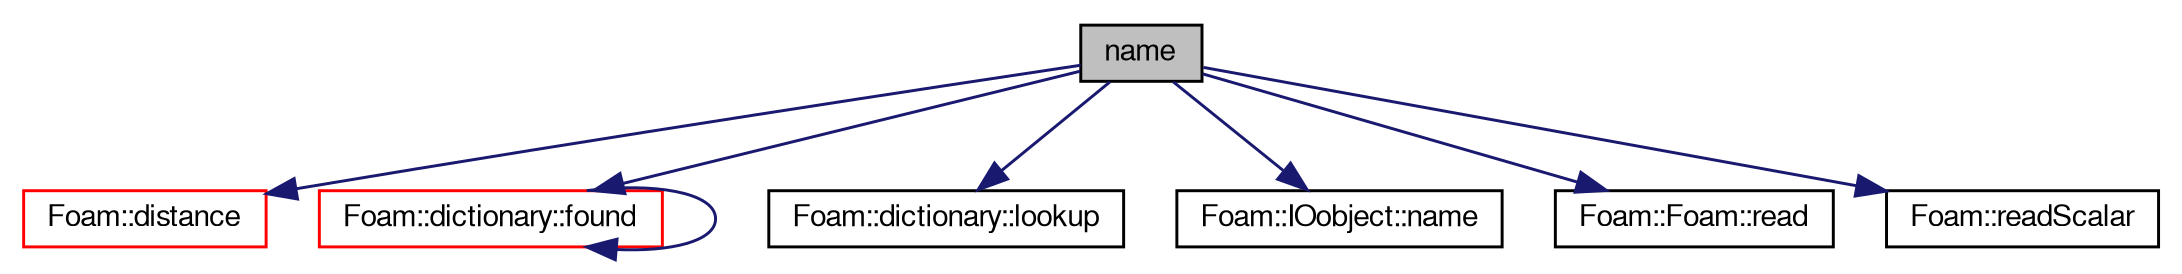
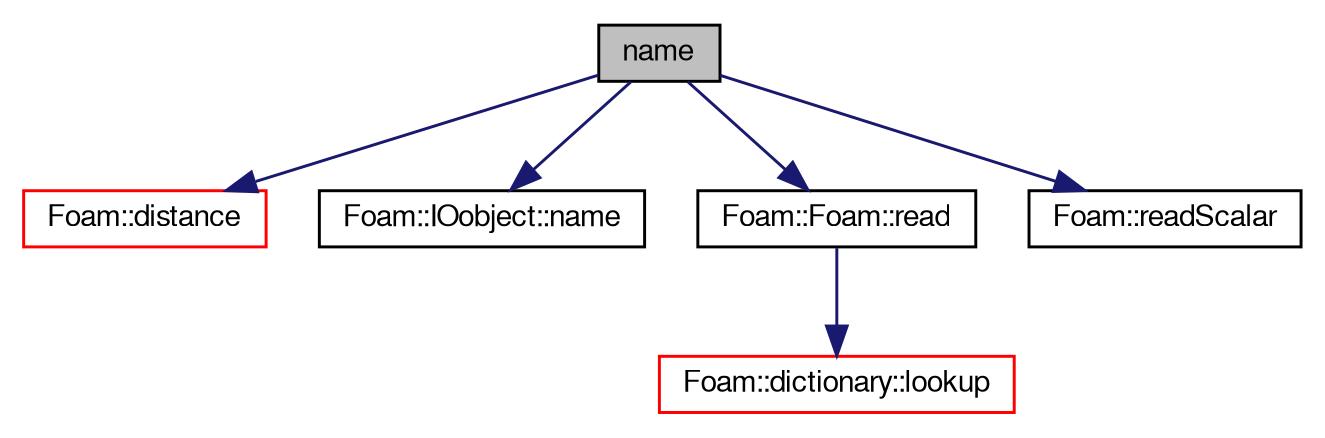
edge "name" -> "Foam::dictionary::lookup": now "Foam::Foam::read" -> "Foam::dictionary::lookup"
node "Foam::dictionary::found": removed
node "Foam::dictionary::lookup": color black -> red
